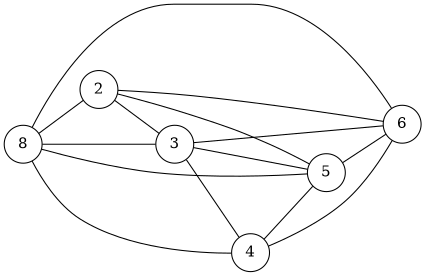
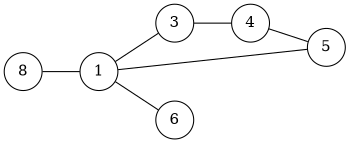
edge "6" -- "8": removed
node "2": label "2" -> "1"
edge "6" -- "3": removed
edge "8" -- "3": removed
edge "6" -- "5": removed
edge "3" -- "5": removed
edge "8" -- "5": removed
edge "6" -- "4": removed
edge "8" -- "4": removed
